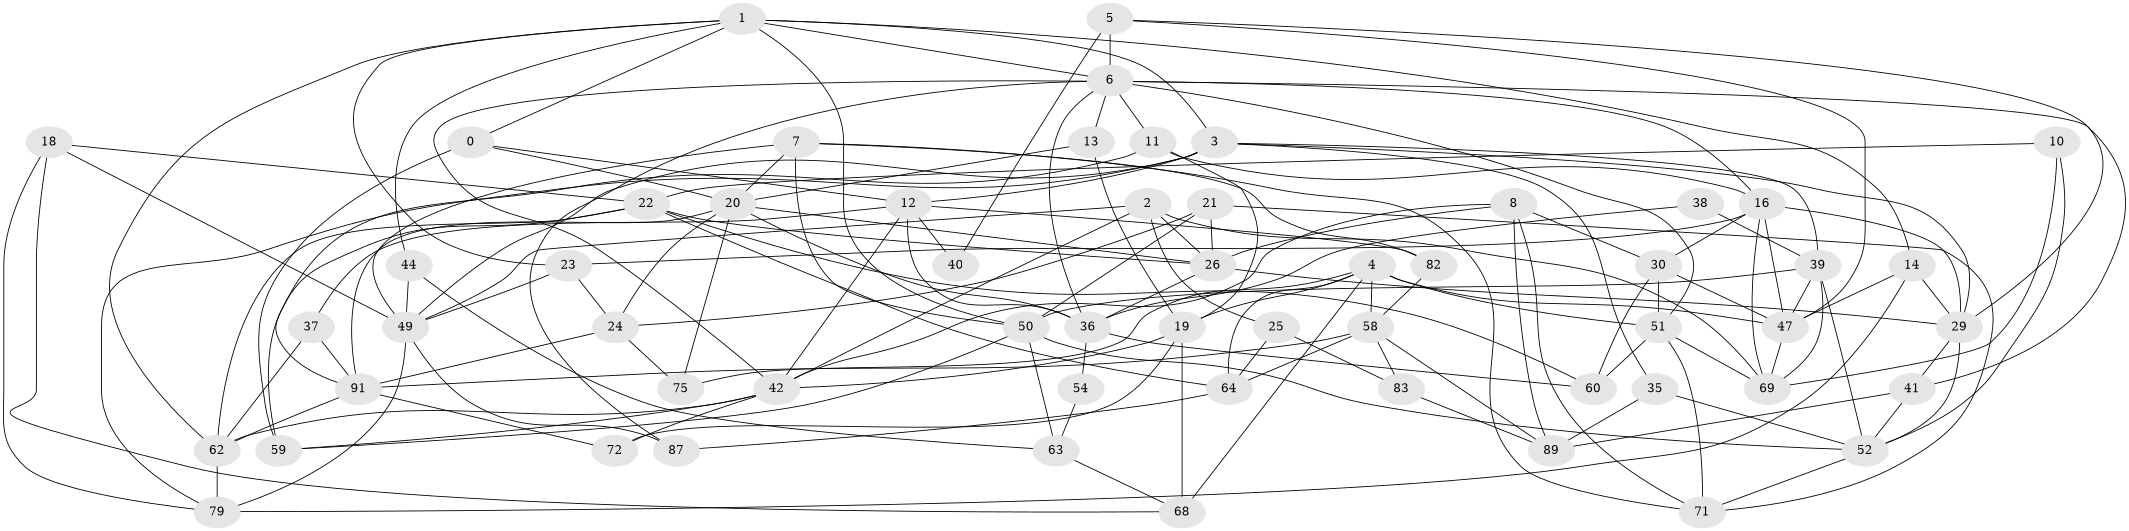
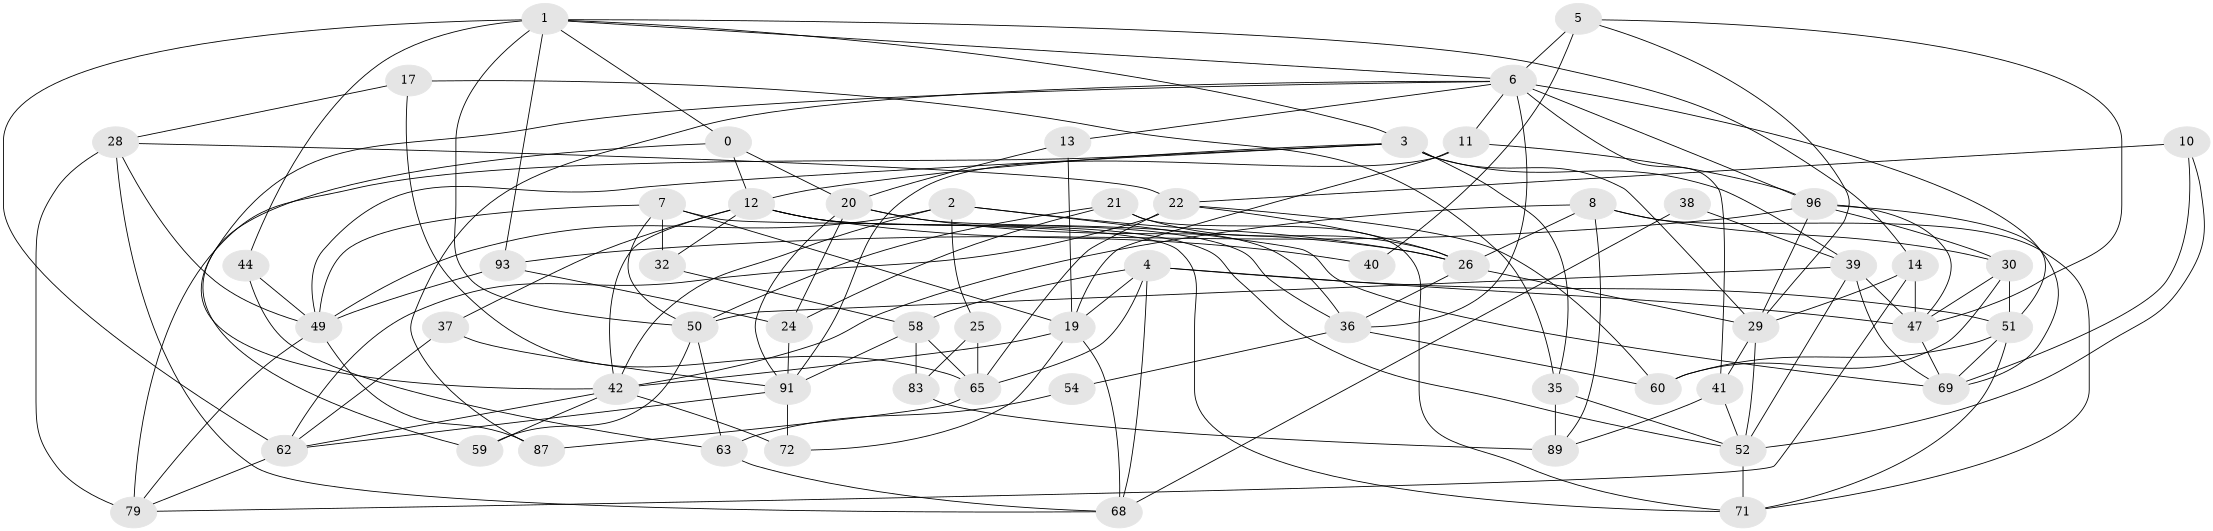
node "17": added
node "18": label "18" -> "28"
edge "7" -- "20": now "7" -- "19"
node "16": label "16" -> "96"
edge "38" -- "36": now "38" -- "68"
edge "22" -- "59": removed
node "23": label "23" -> "93"
node "82": label "82" -> "32"
node "75": removed
node "64": label "64" -> "65"
edge "58" -- "89": removed
edge "50" -- "52": now "12" -- "52"
